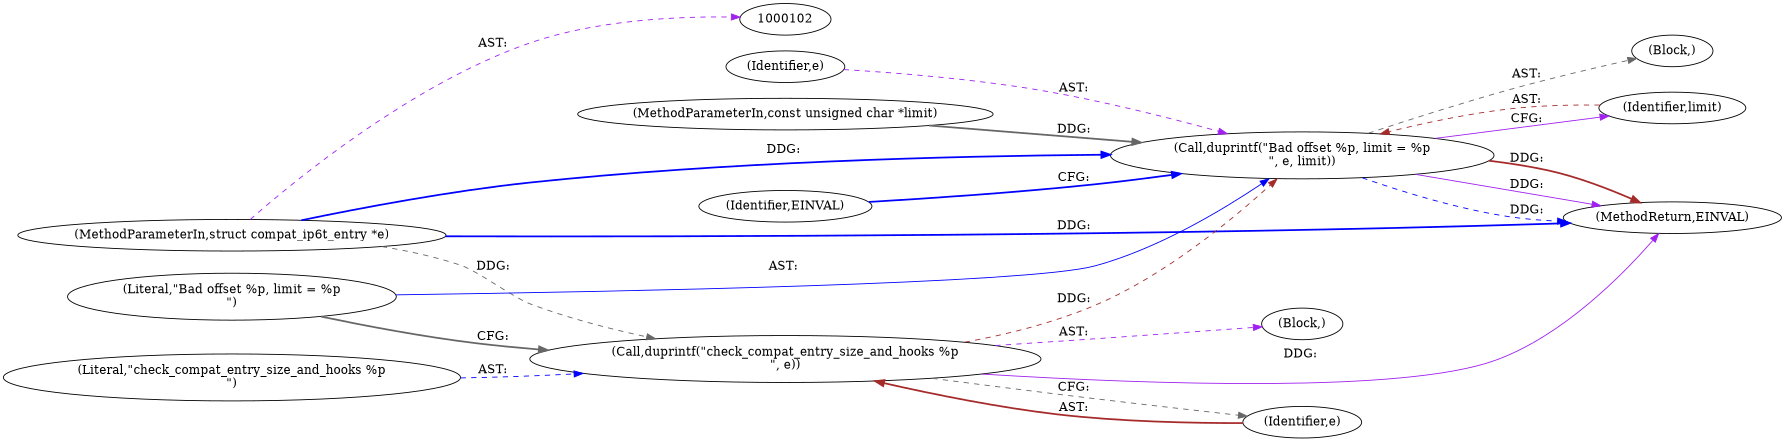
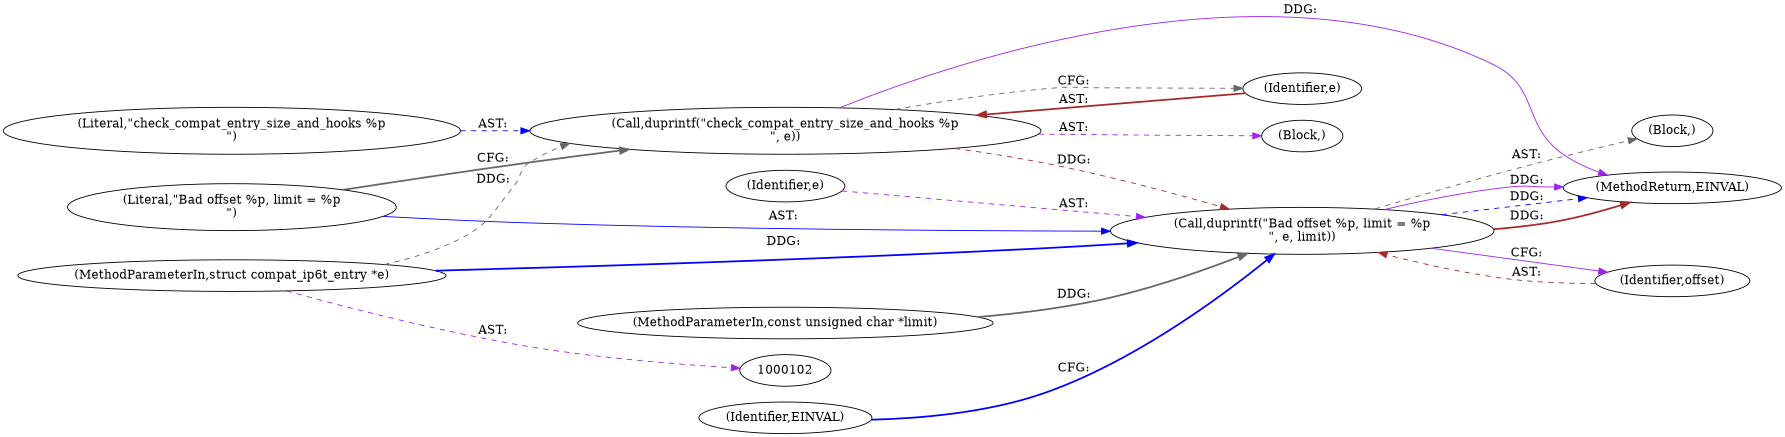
node "(Identifier,limit)": label "(Identifier,limit)" -> "(Identifier,offset)"
edge "(MethodParameterIn,struct compat_ip6t_entry *e)" -> "(MethodReturn,EINVAL)": removed, label "DDG:"
